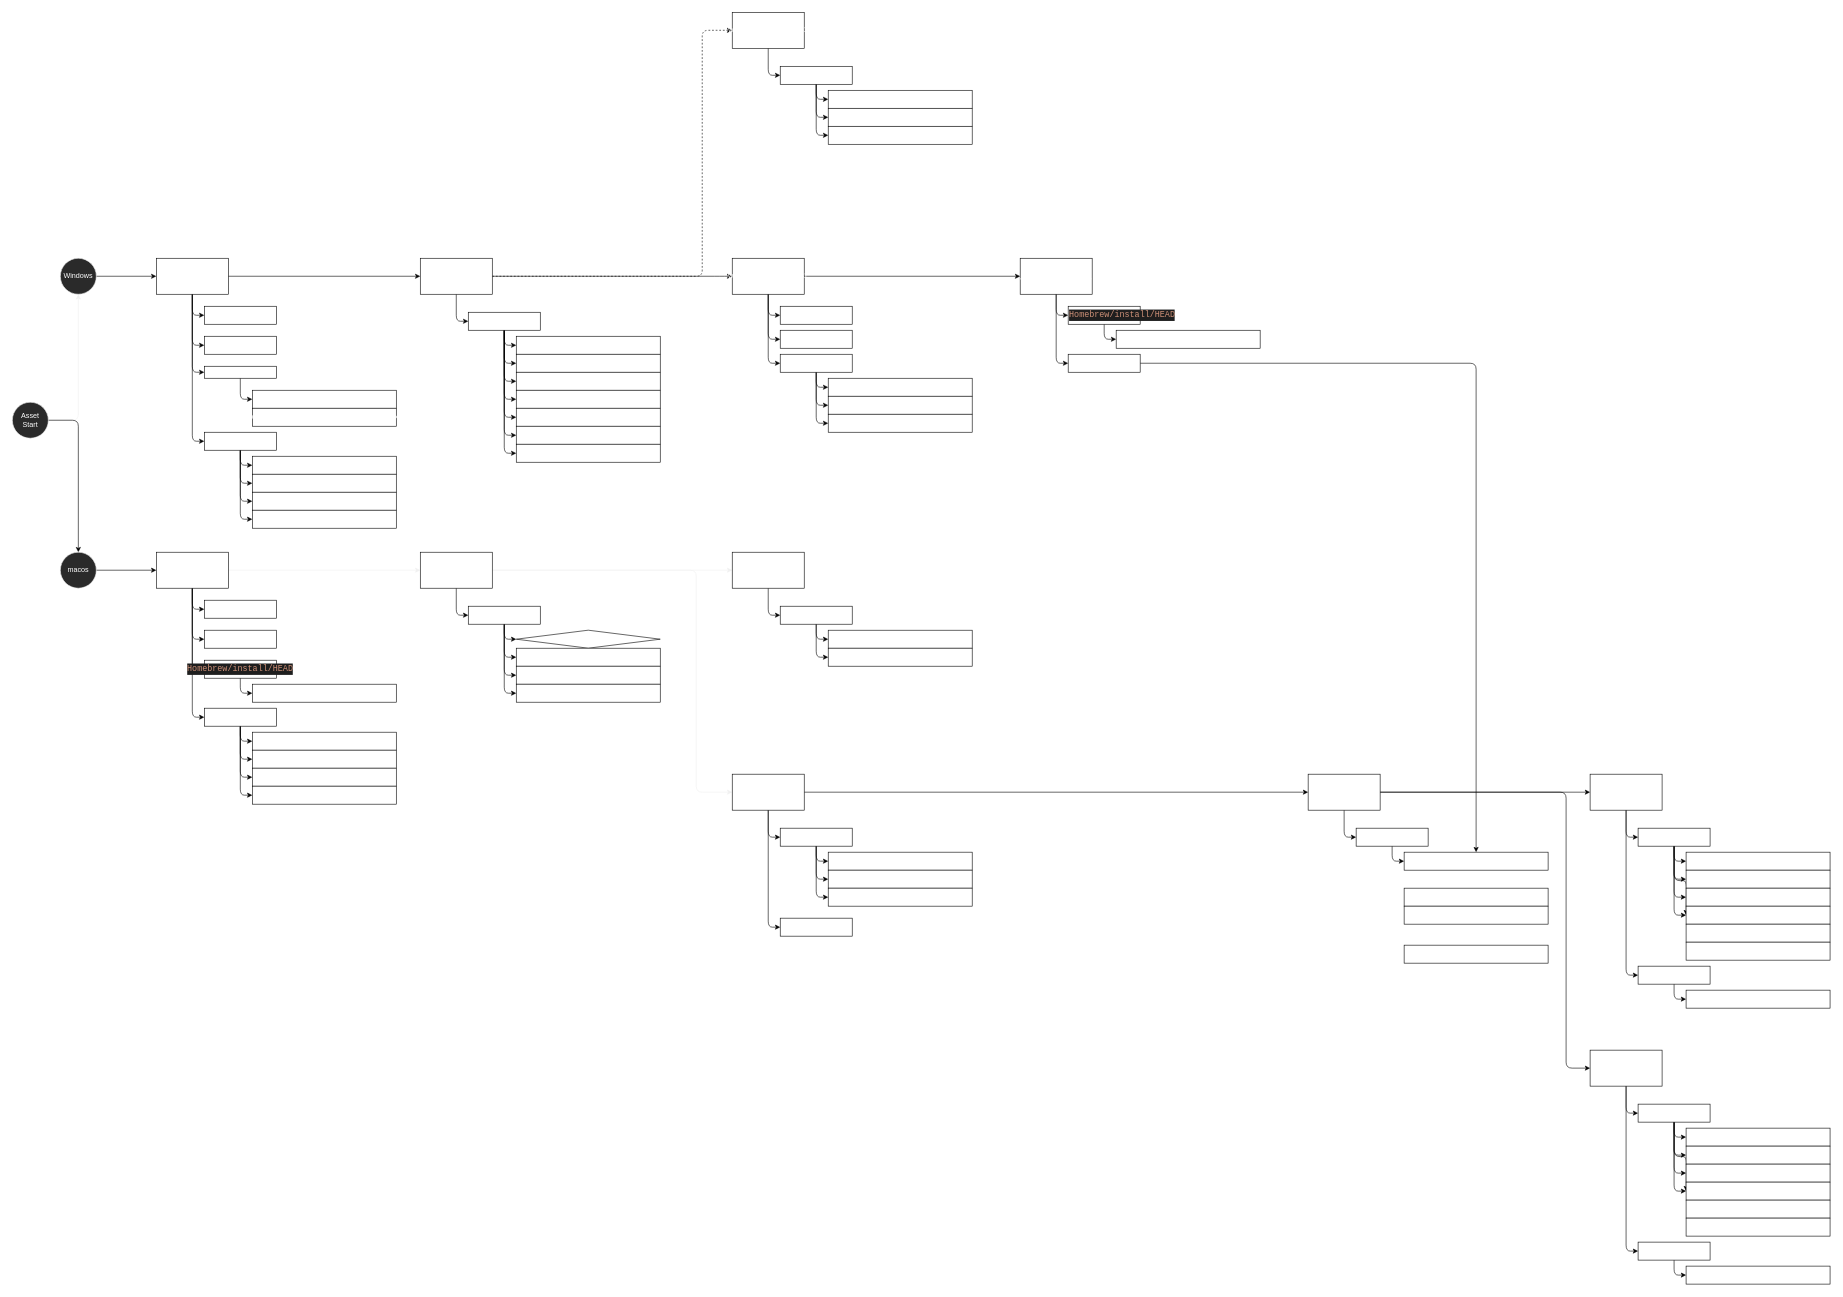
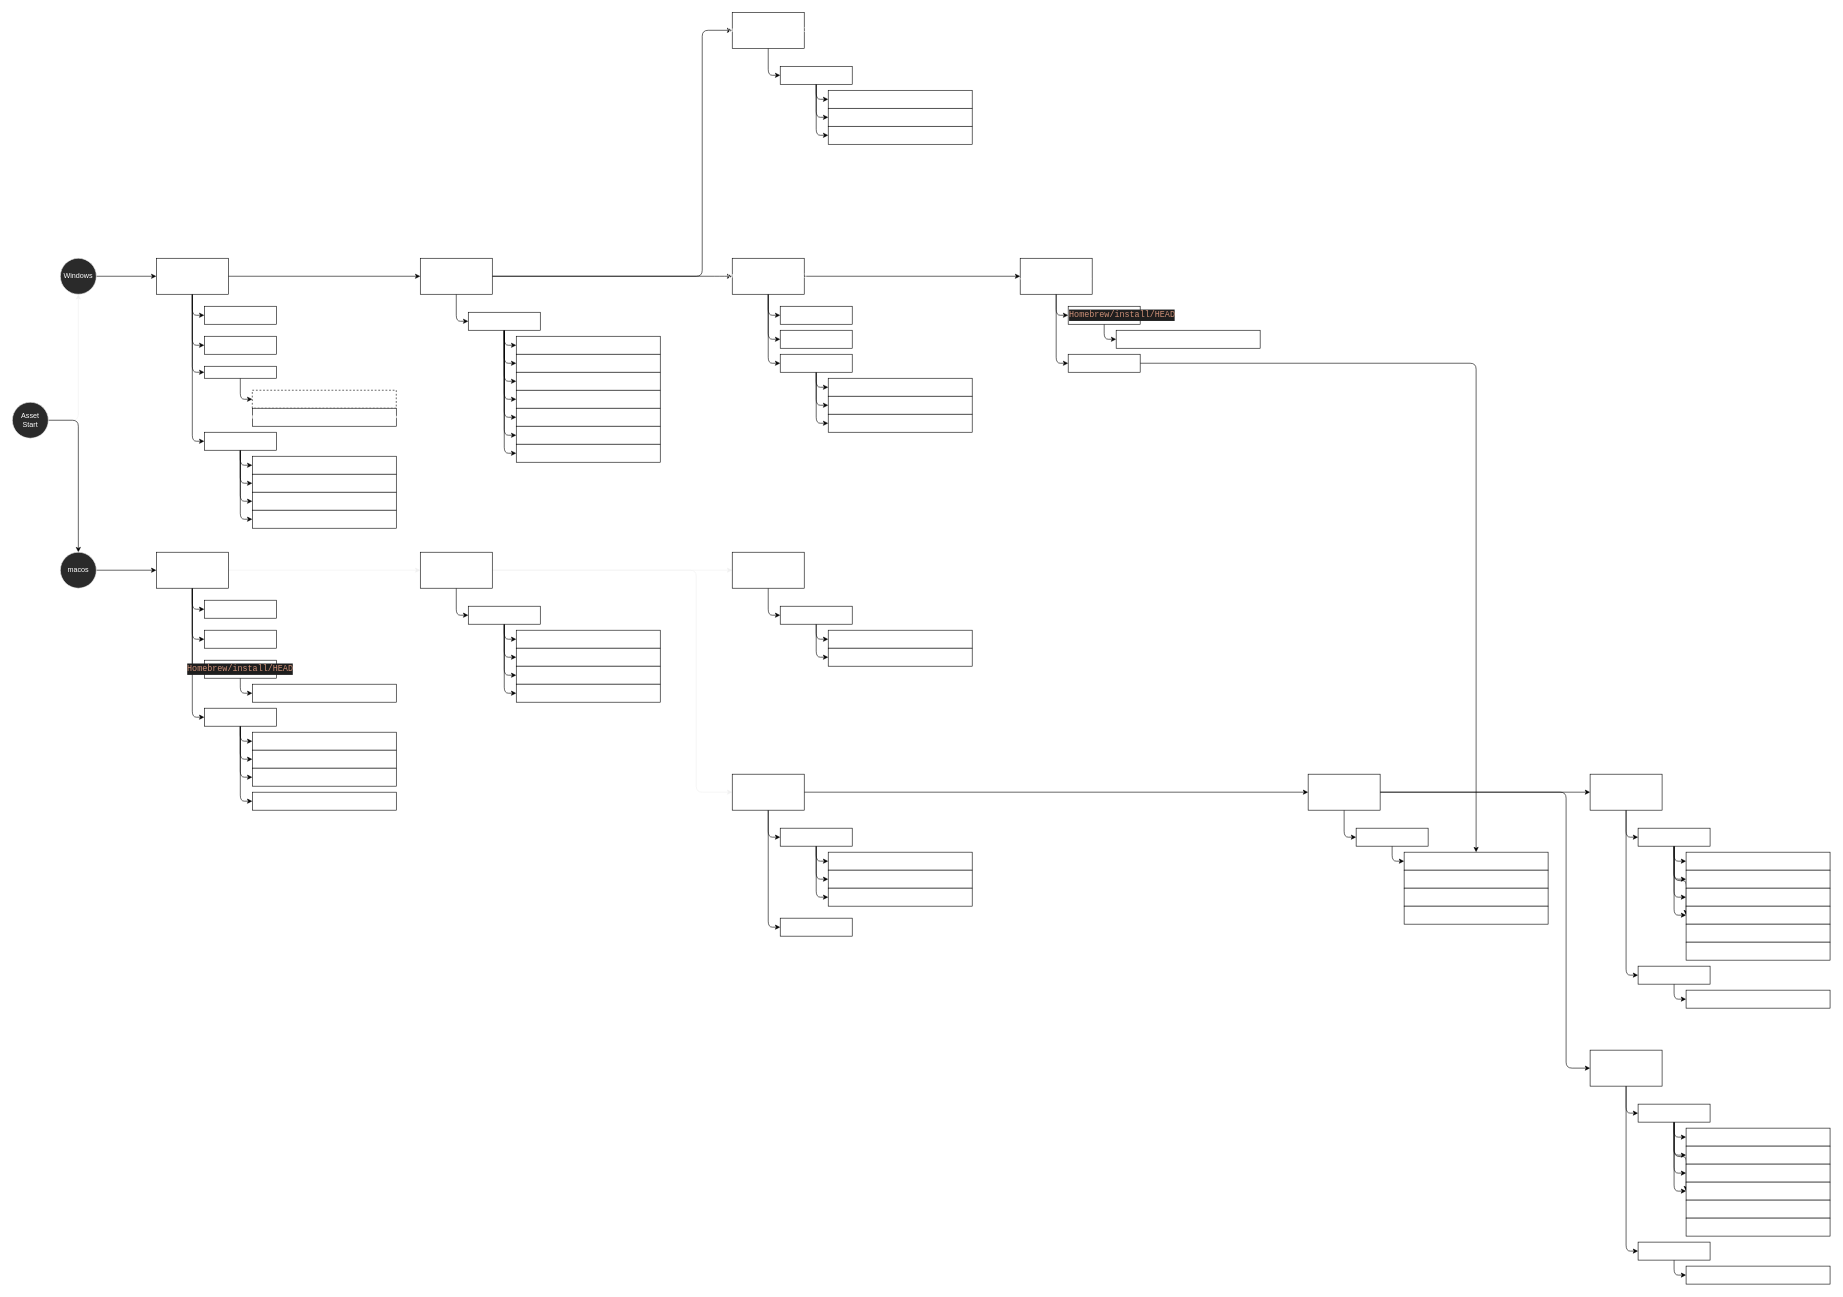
edge "windows.qol.ps1" -> "windows.qol.businss.ps1": style dashed -> solid
node "Microsoft.VSLibs.x64.14.00+": style solid -> dashed
node "vlc": shape diamond -> rectangle
node "google-drive": moved (324, 795) -> (324, 801)
node "maven": moved (1476, 954) -> (1476, 879)
